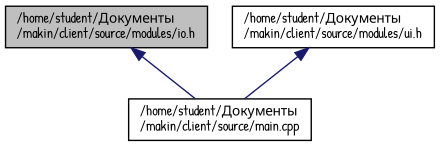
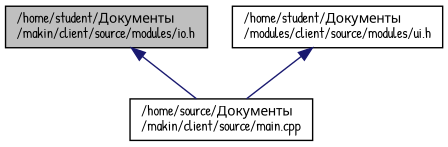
node "/home/student/Документы /makin/client/source/modules/ui.h": label "/home/student/Документы /makin/client/source/modules/ui.h" -> "/home/student/Документы /modules/client/source/modules/ui.h"
node "/home/student/Документы /makin/client/source/main.cpp": label "/home/student/Документы /makin/client/source/main.cpp" -> "/home/source/Документы /makin/client/source/main.cpp"
